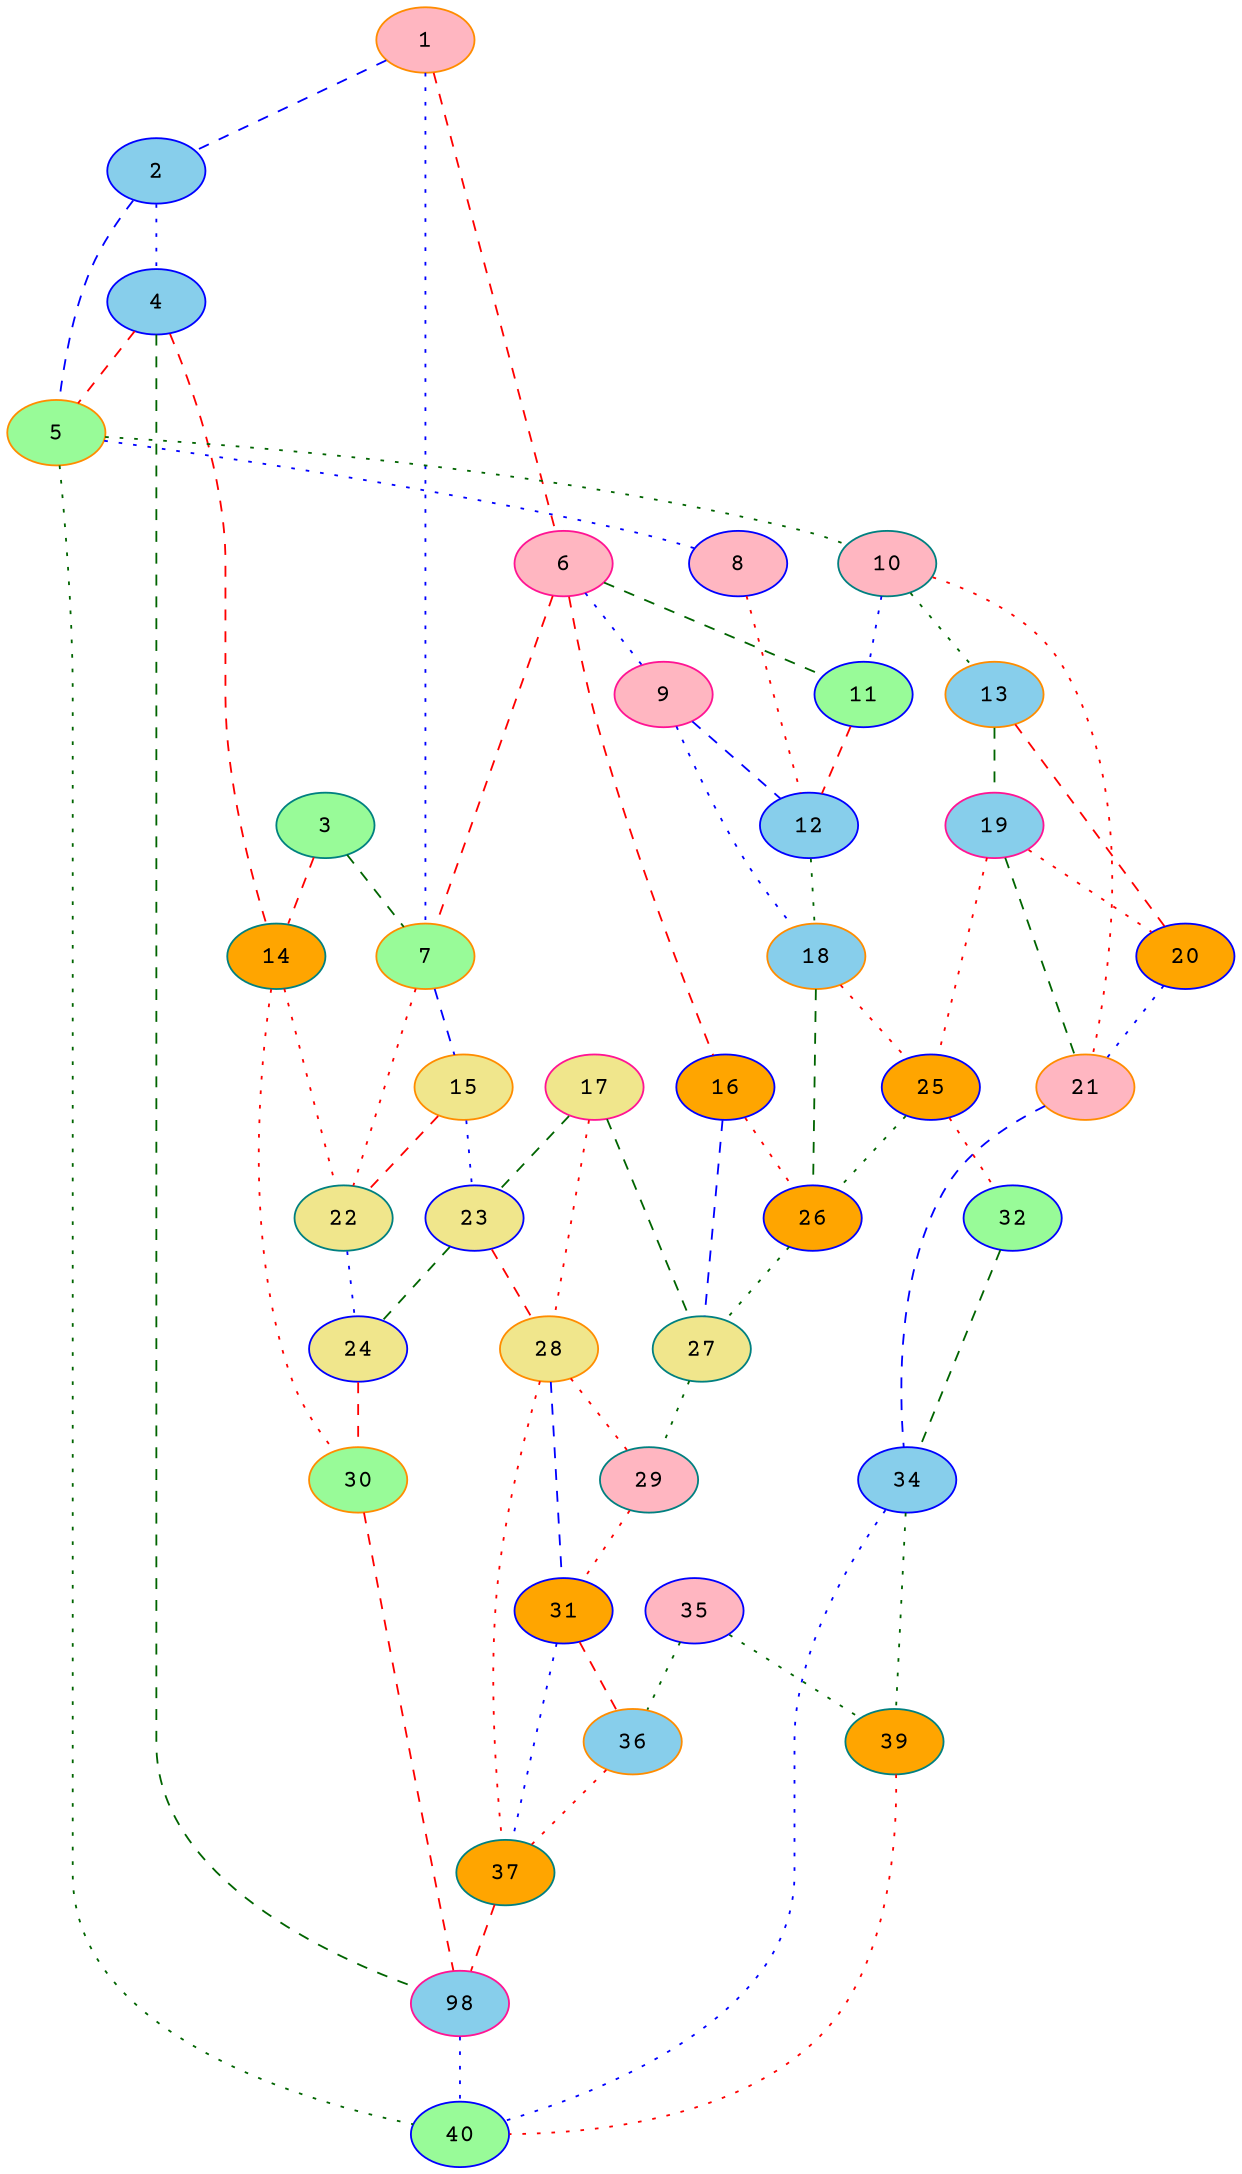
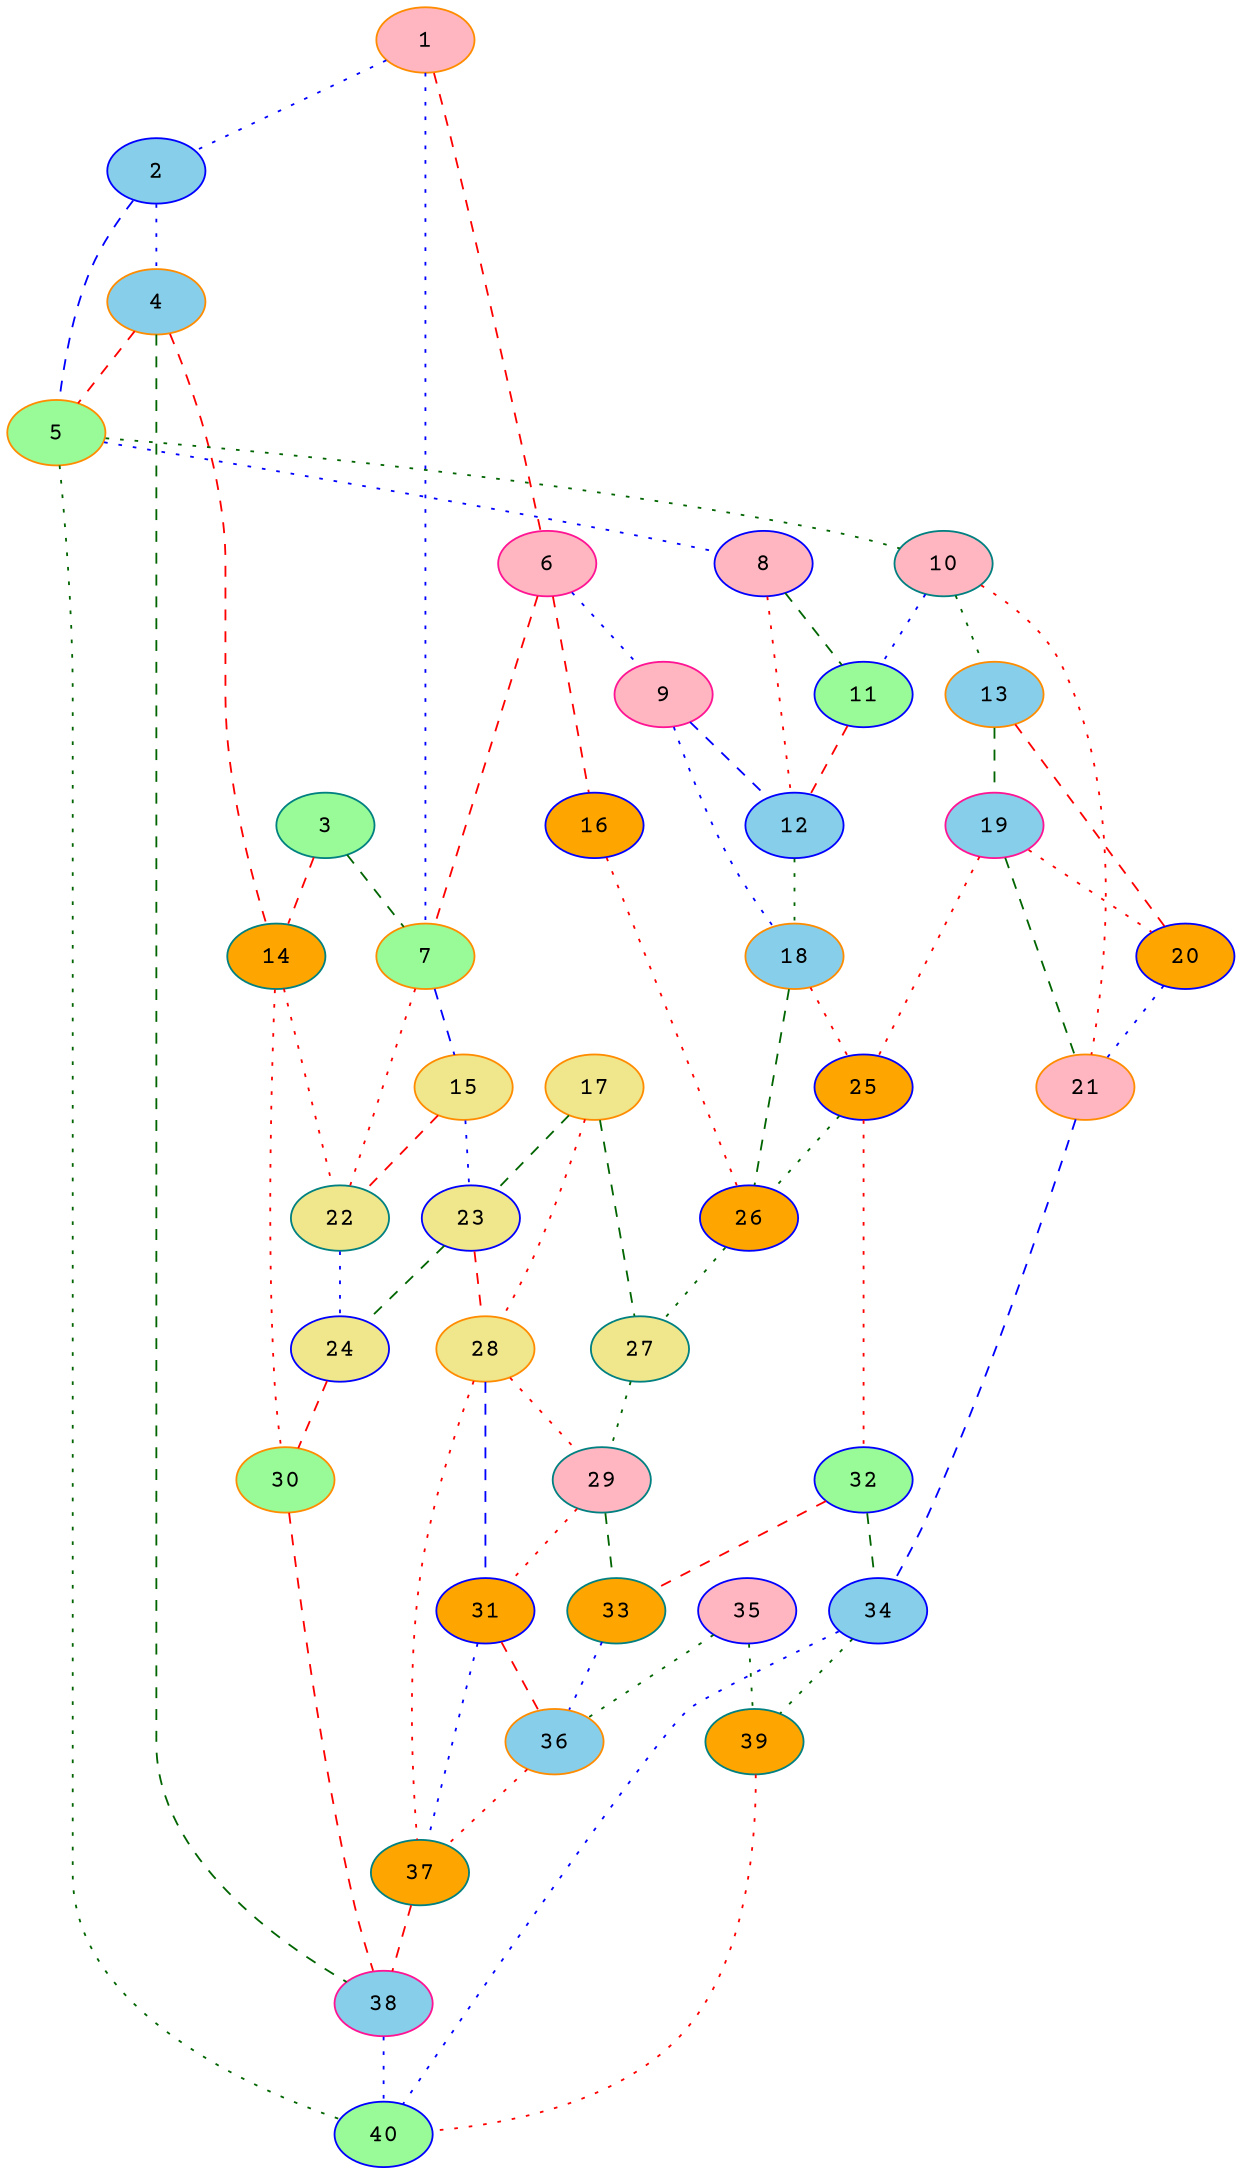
edge "1" -- "2": style dashed -> dotted
node "4": color blue -> darkorange
edge "6" -- "11": now "8" -- "11"
node "17": color deeppink -> darkorange
edge "16" -- "27": removed
node "33": added
node "98": label "98" -> "38"
